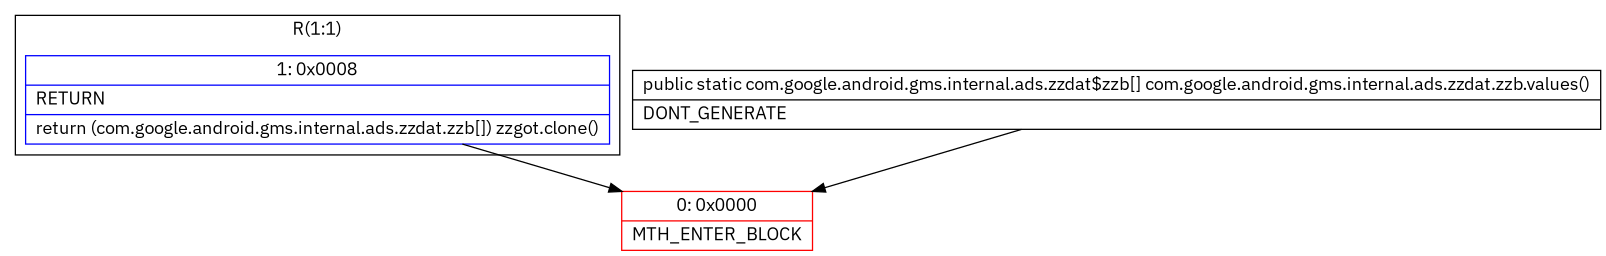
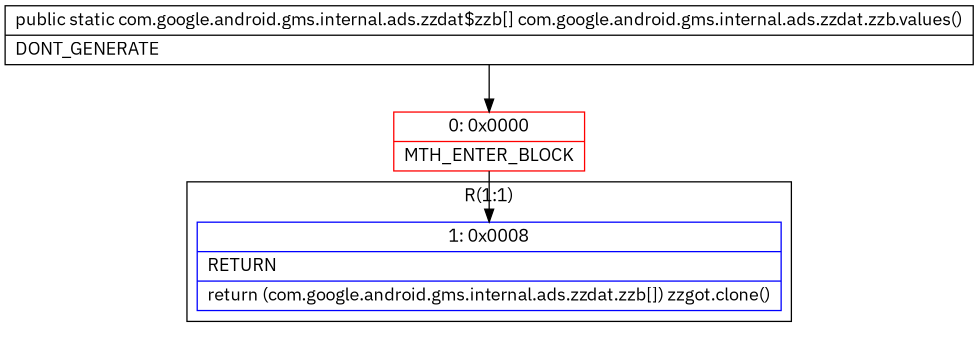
edge "1: 0x0008" -> "0: 0x0000": reversed
